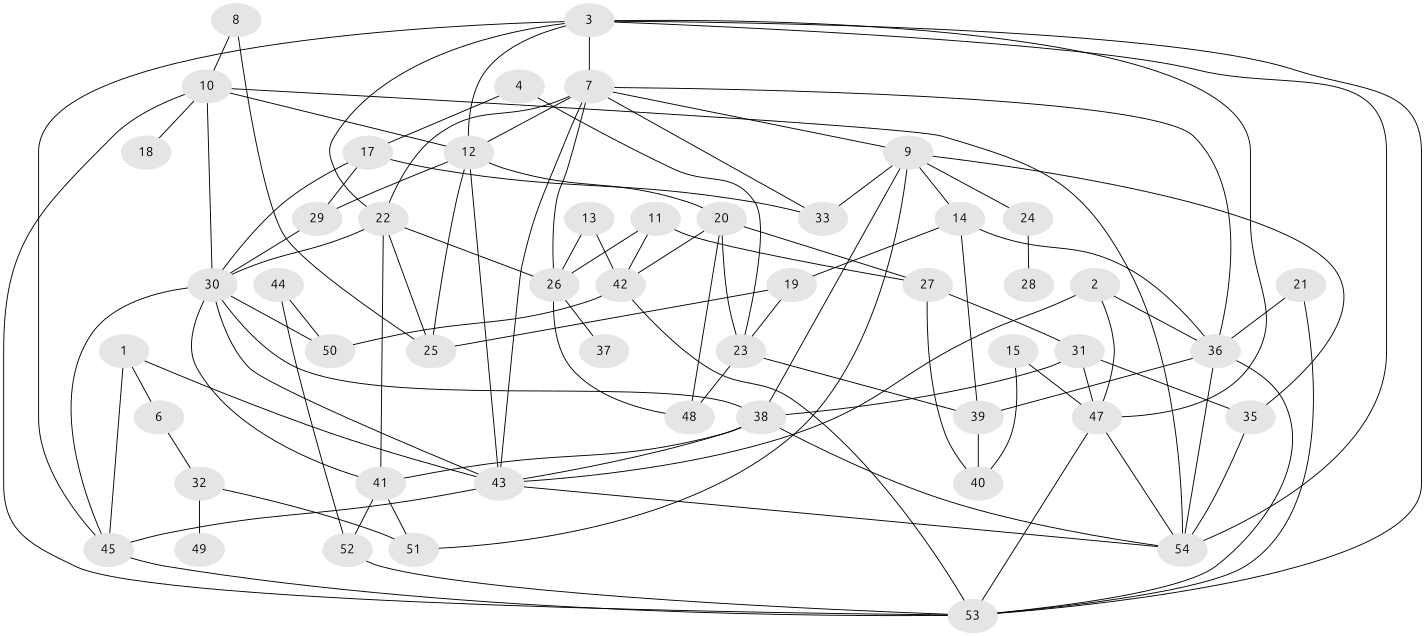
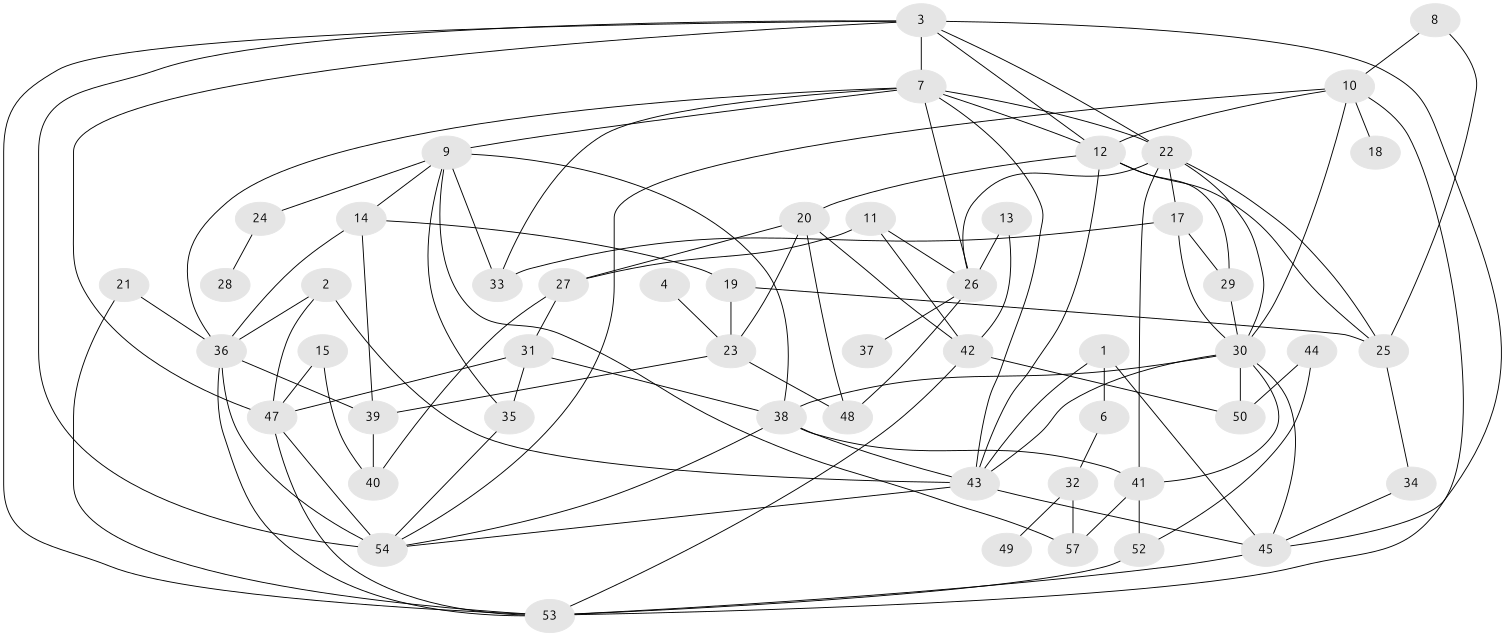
edge "4" -- "17": now "22" -- "17"
node "34": added
node "51": label "51" -> "57"
